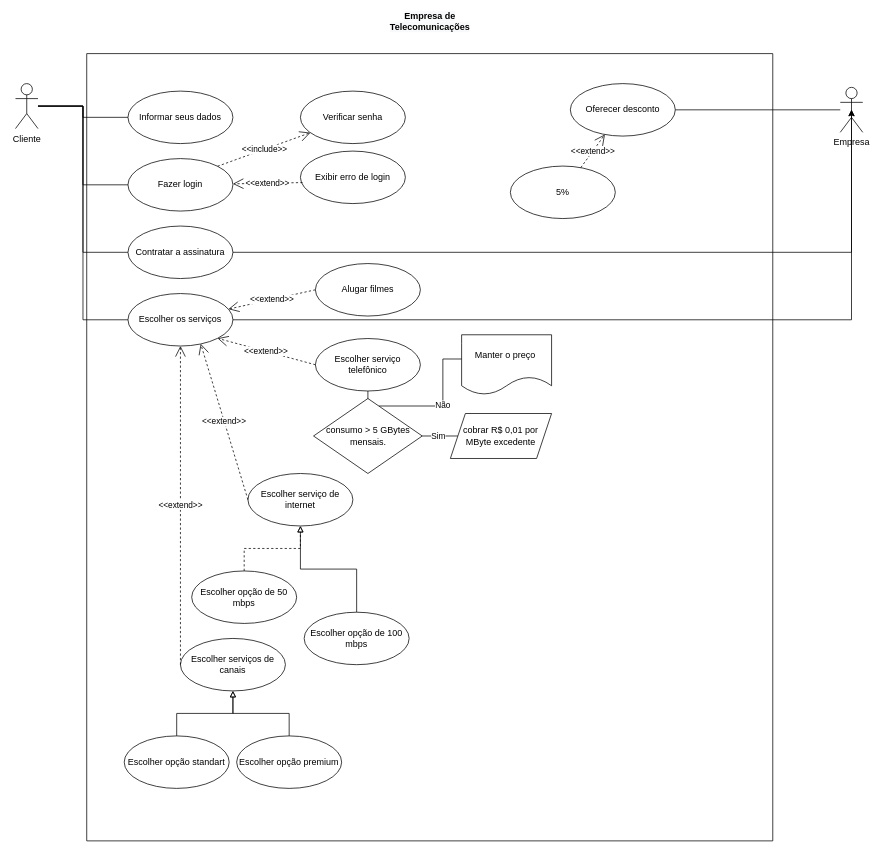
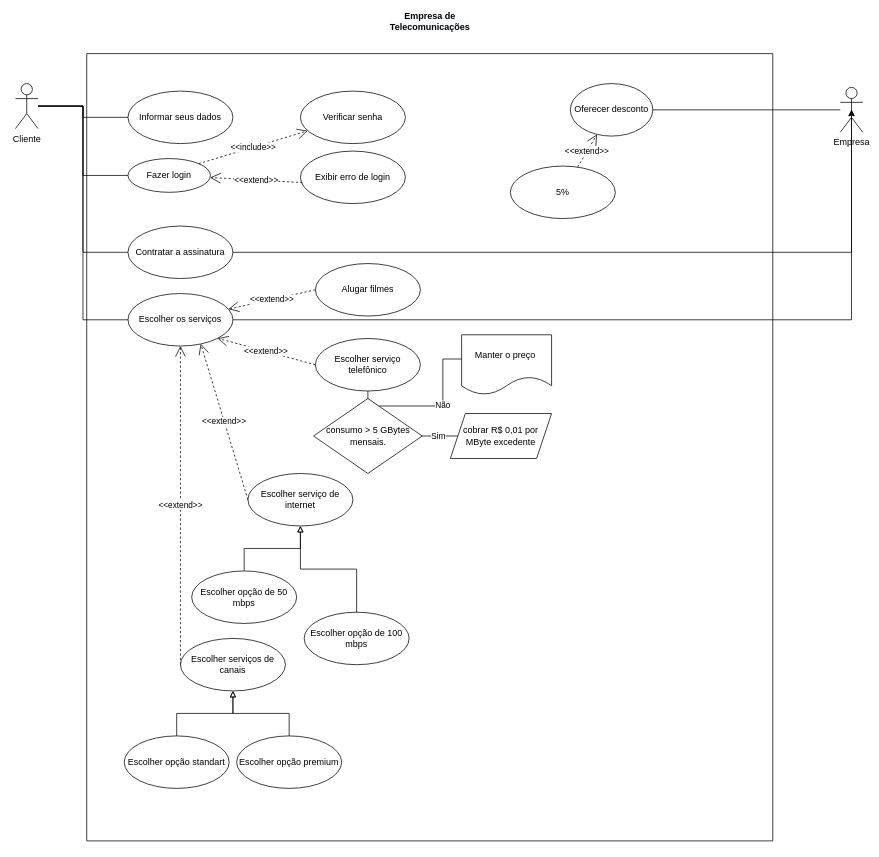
node "Oferecer desconto": size 105x53 -> 83x53
node "Fazer login": size 105x53 -> 83x34
edge "Escolher opção de 50 mbps" -> "Escolher serviço de internet": style dashed -> solid
